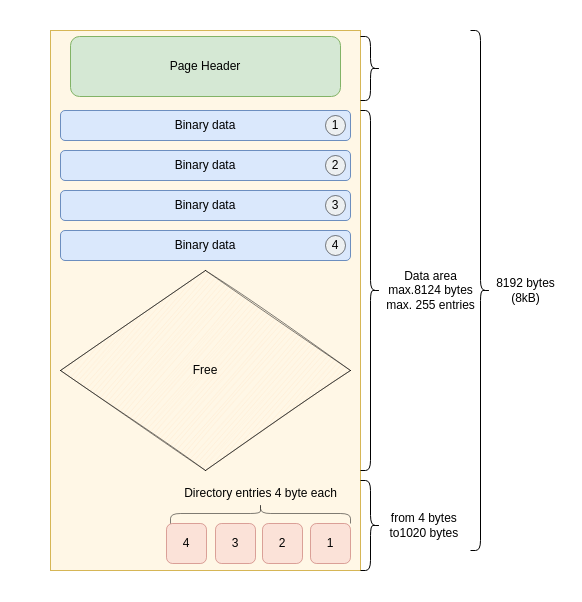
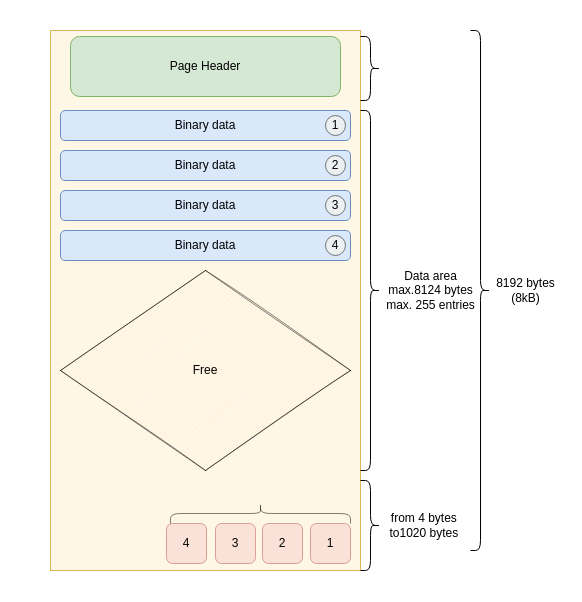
node "Directory entries 4 byte each": removed
